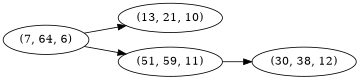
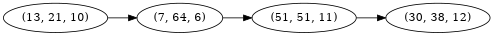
edge "(7, 64, 6)" -> "(13, 21, 10)": reversed
node "(51, 59, 11)": label "(51, 59, 11)" -> "(51, 51, 11)"
